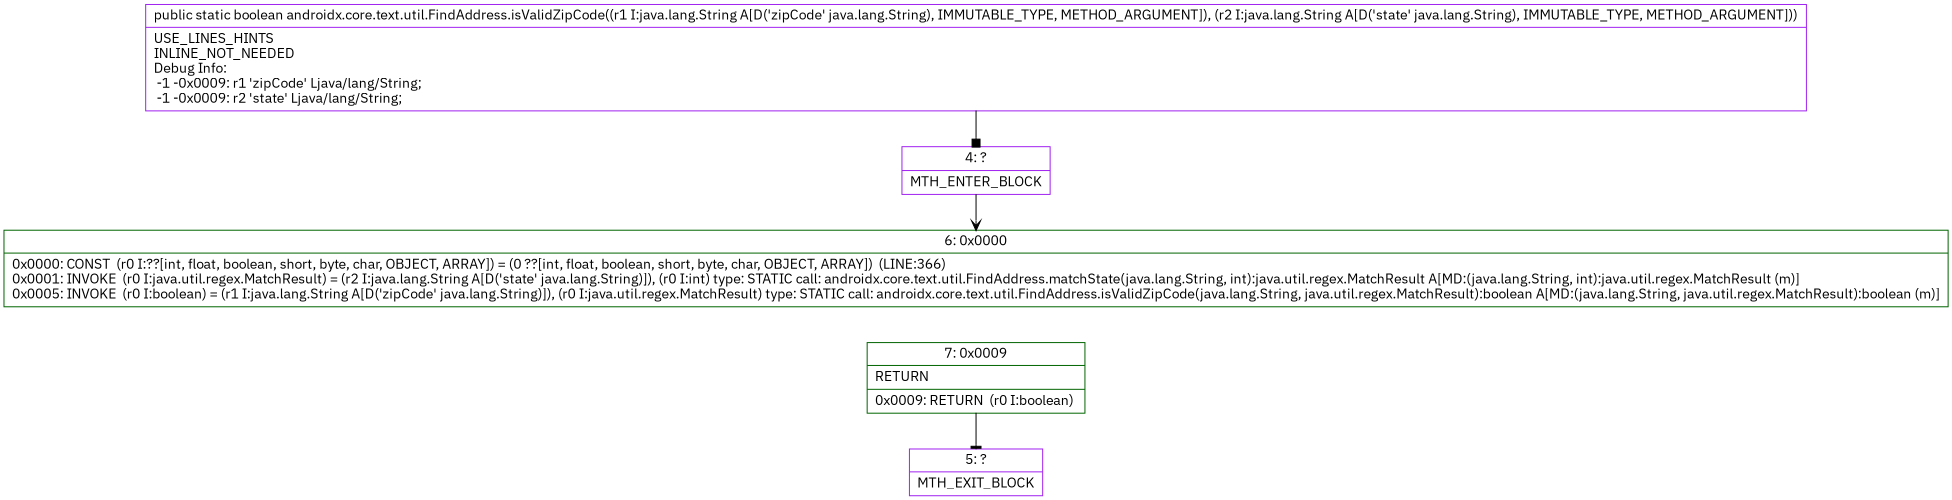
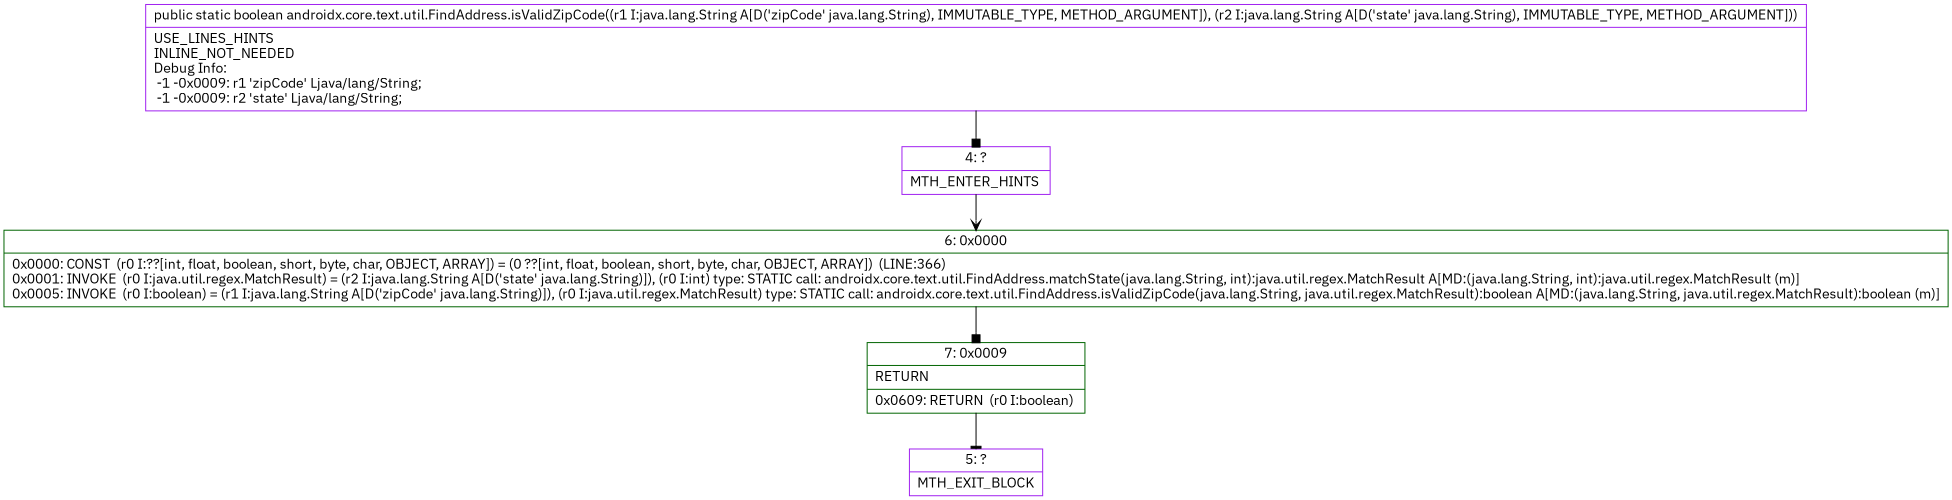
node "4: ?": text "MTH_ENTER_BLOCK" -> "MTH_ENTER_HINTS"
edge "6: 0x0000" -> "7: 0x0009": added
node "7: 0x0009": text "0x0009: RETURN  (r0 I:boolean)" -> "0x0609: RETURN  (r0 I:boolean)"
